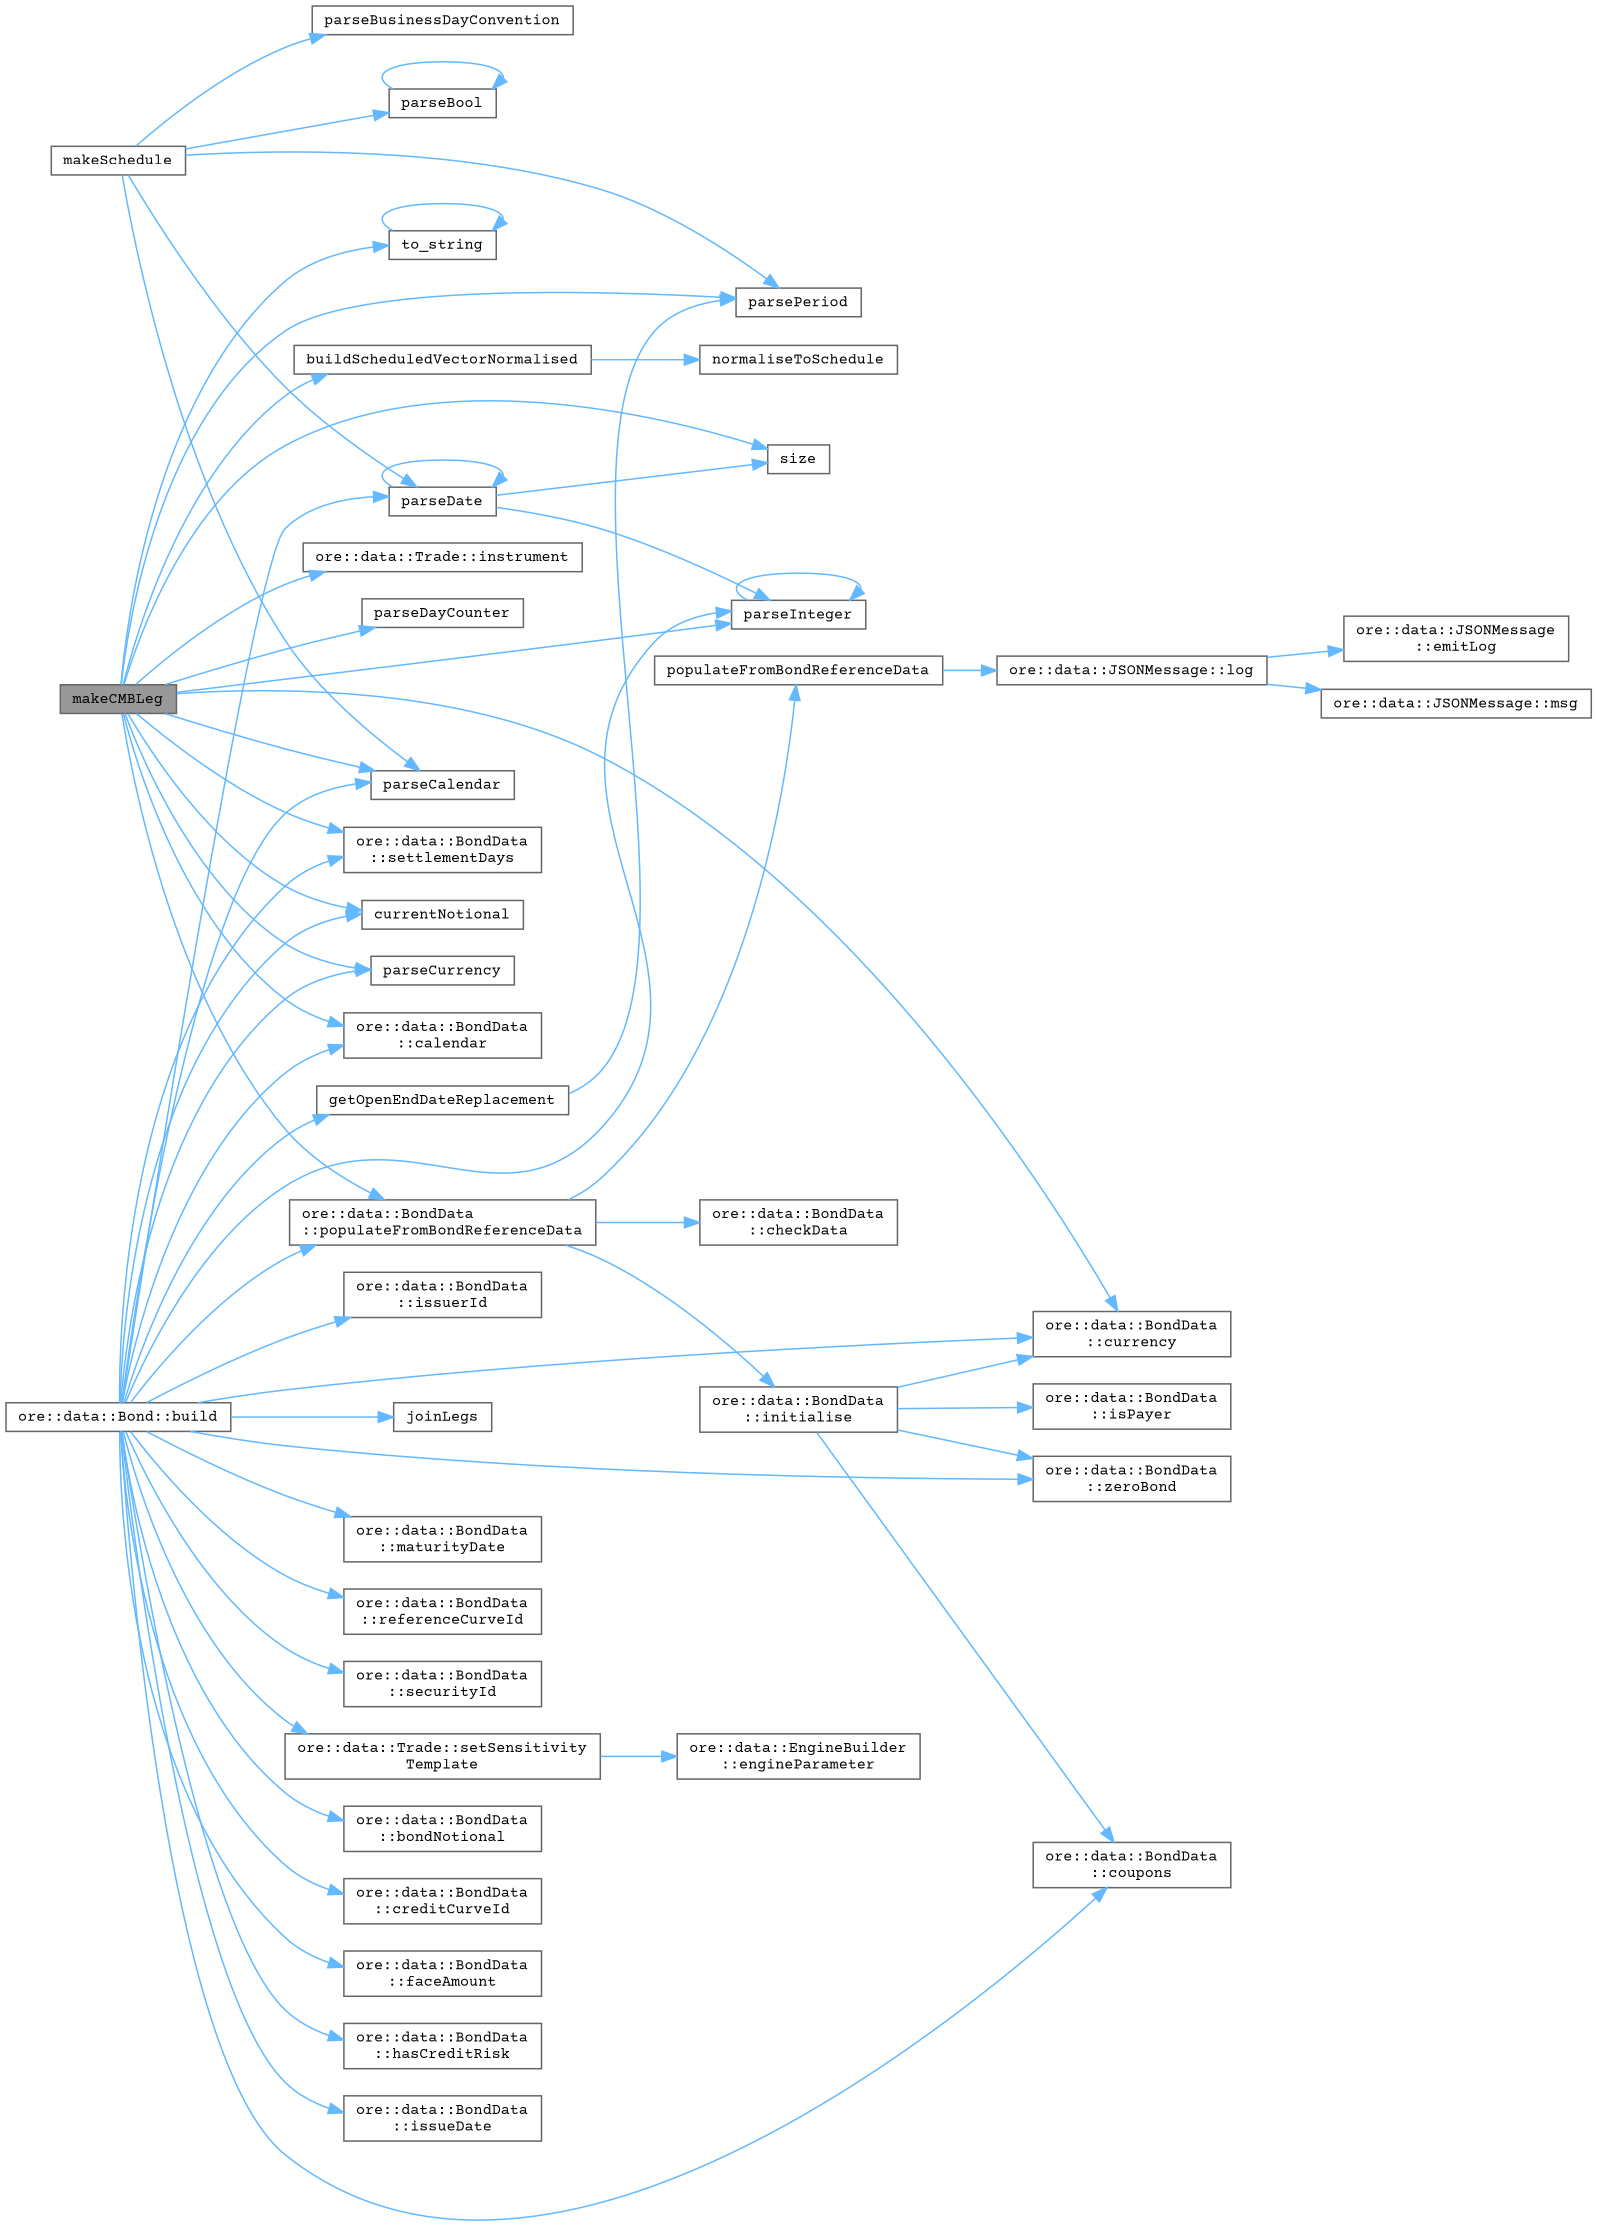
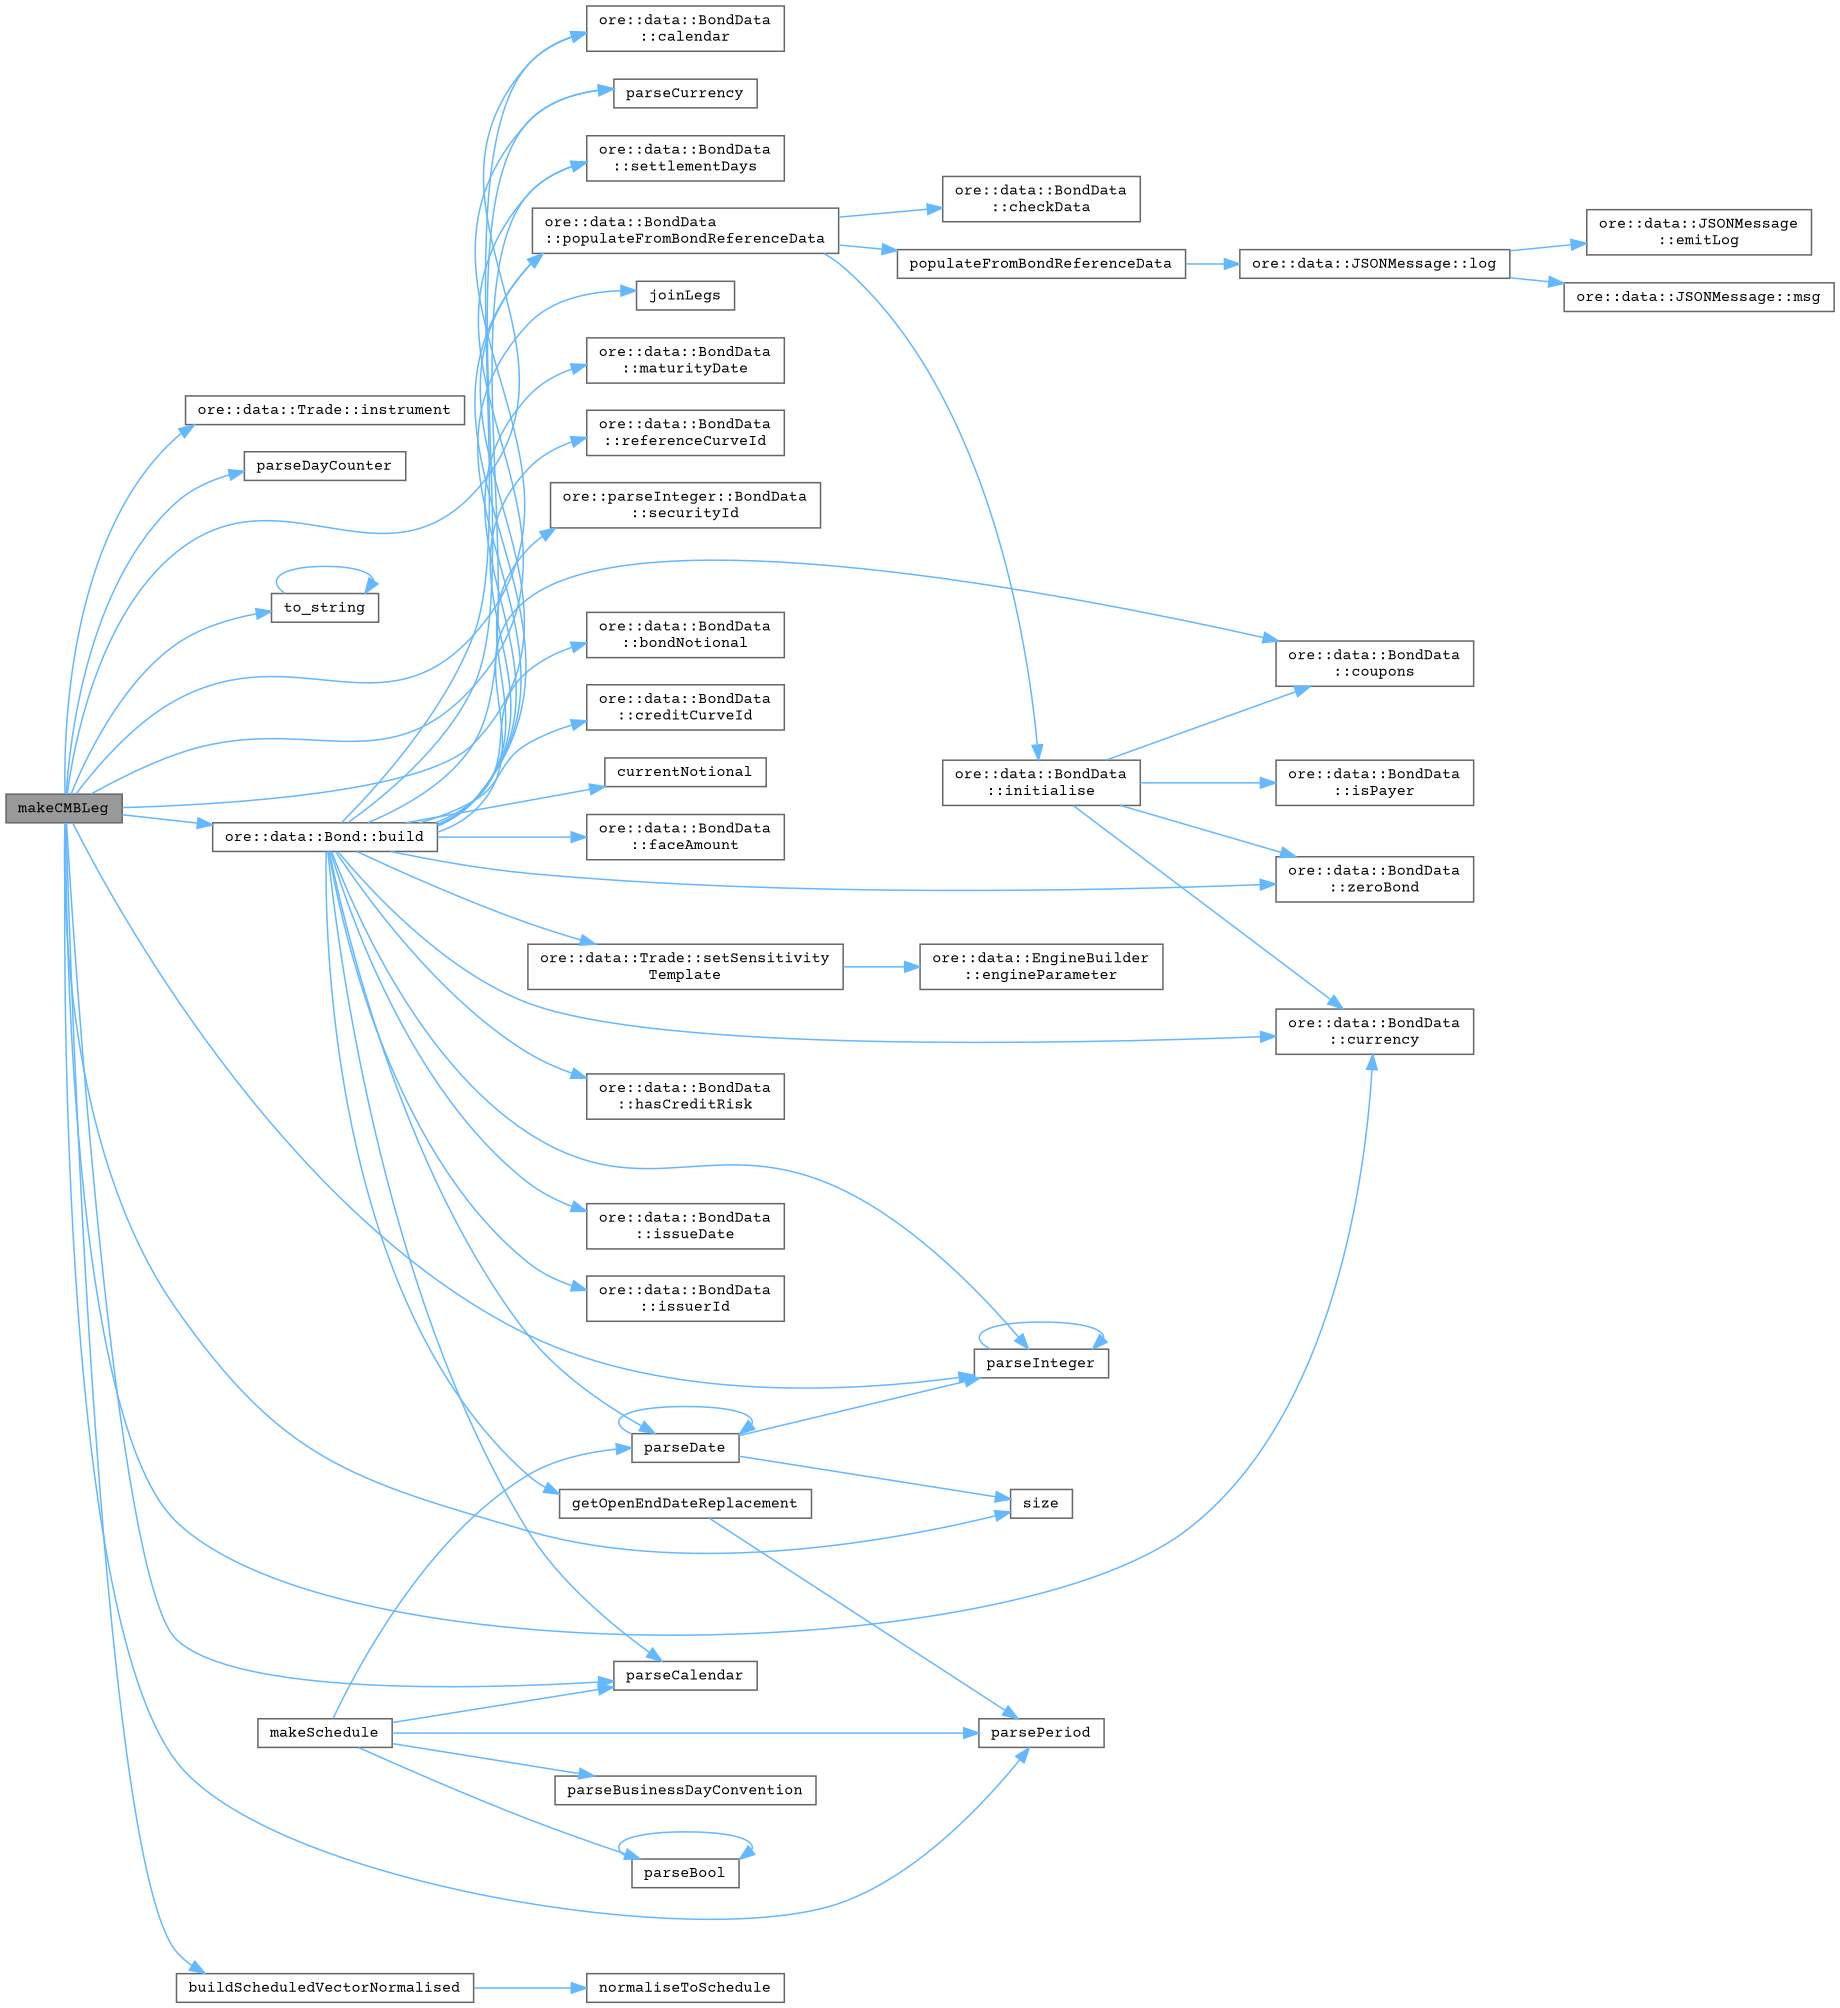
edge "makeCMBLeg" -> "currentNotional": now "makeCMBLeg" -> "ore::data::Bond::build"
node "ore::data::BondData ::securityId": label "ore::data::BondData ::securityId" -> "ore::parseInteger::BondData ::securityId"
